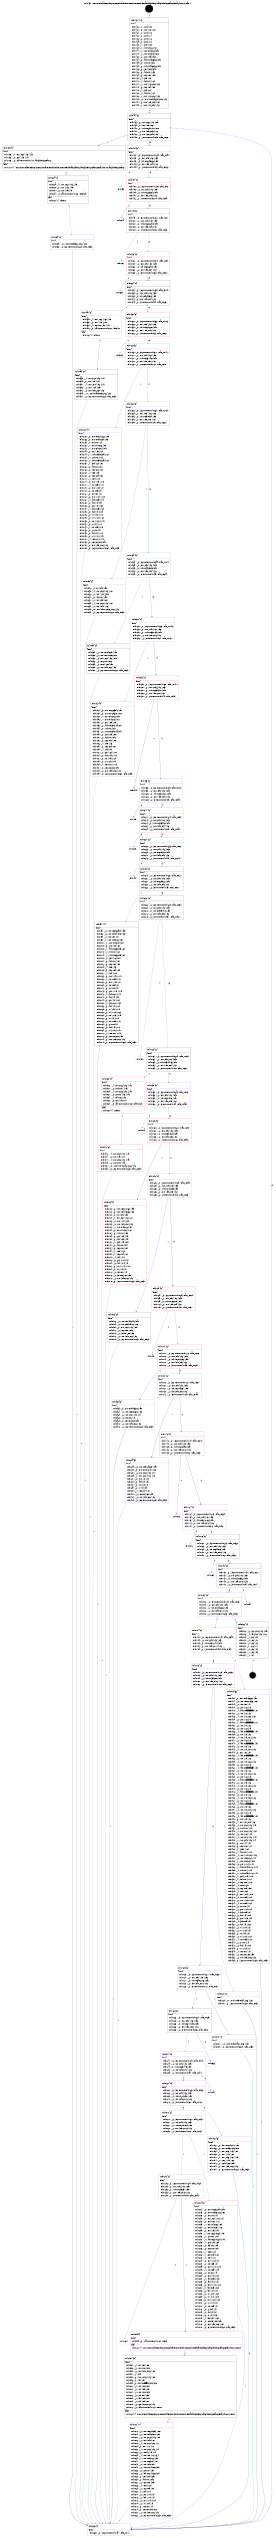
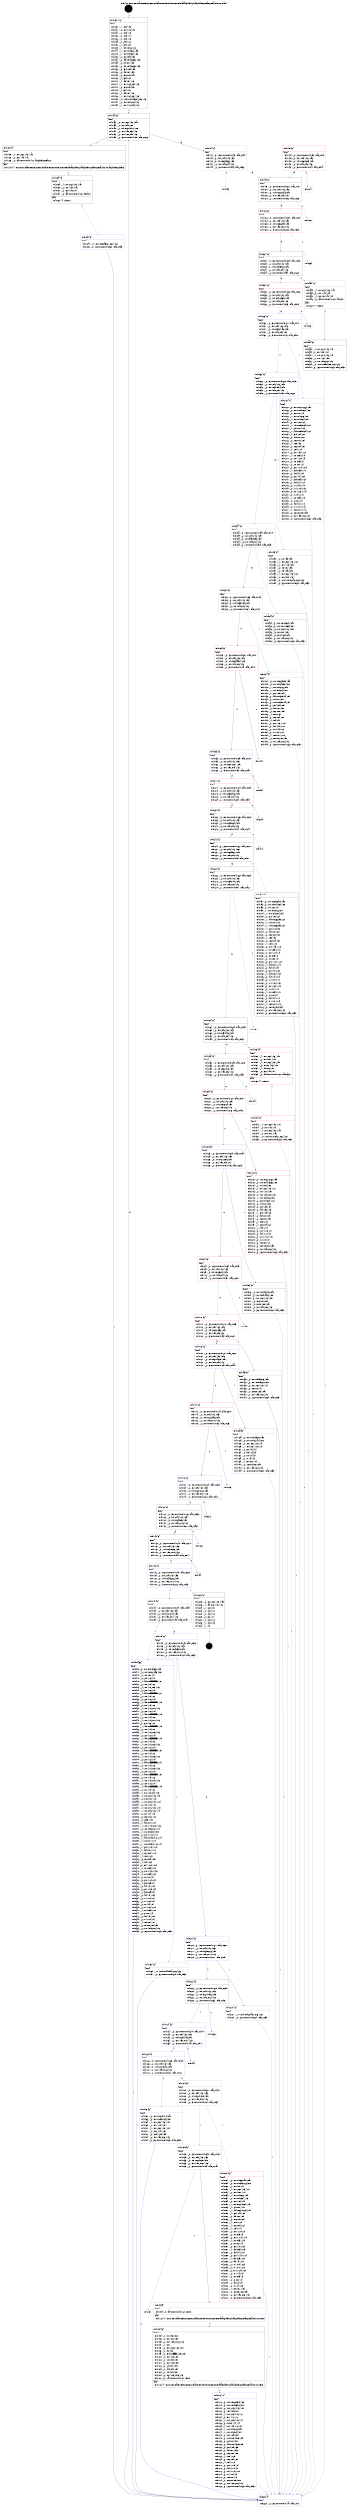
edge "0x4014c4 [28]" -> "0x4014e0 [28]": now "0x4014c4 [28]" -> "0x4014fc [28]"
